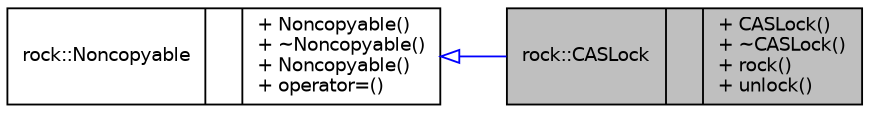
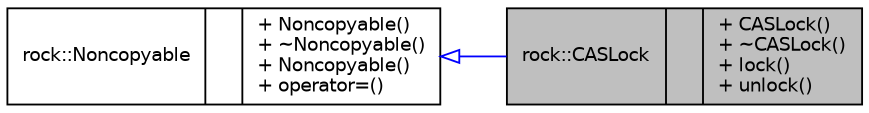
node "rock::CASLock": text "+ rock()" -> "+ lock()"
